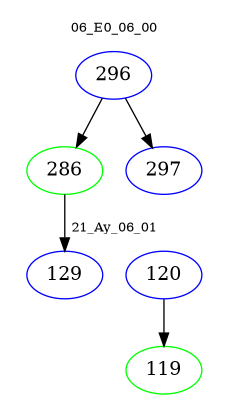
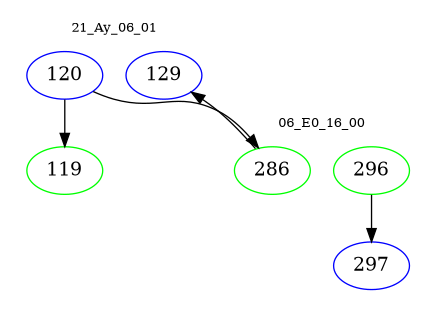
cluster "06_E0_06_00": label "06_E0_06_00" -> "06_E0_16_00"
node "296": color blue -> green
edge "296" -> "286": now "120" -> "286"
